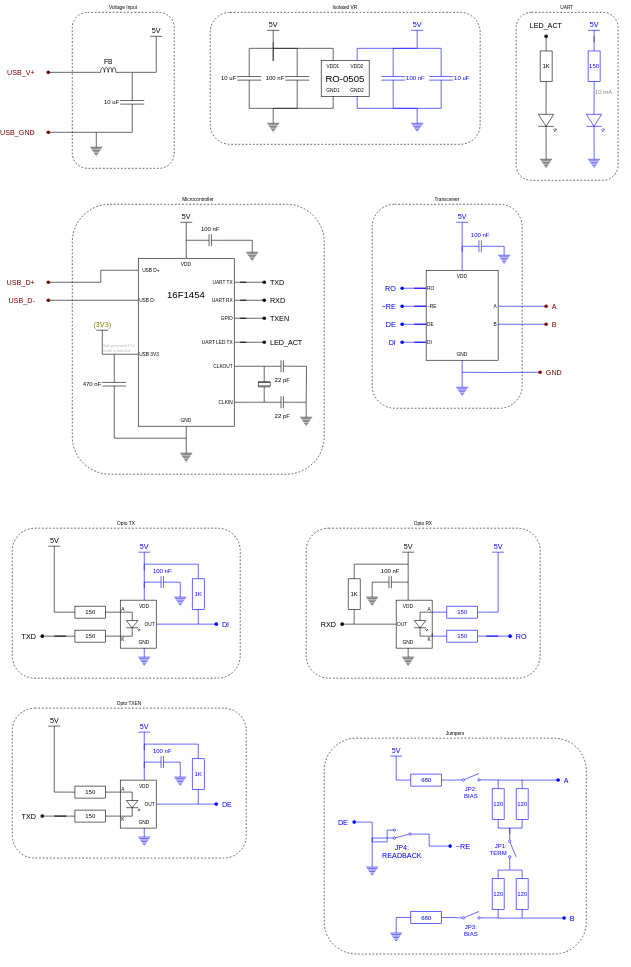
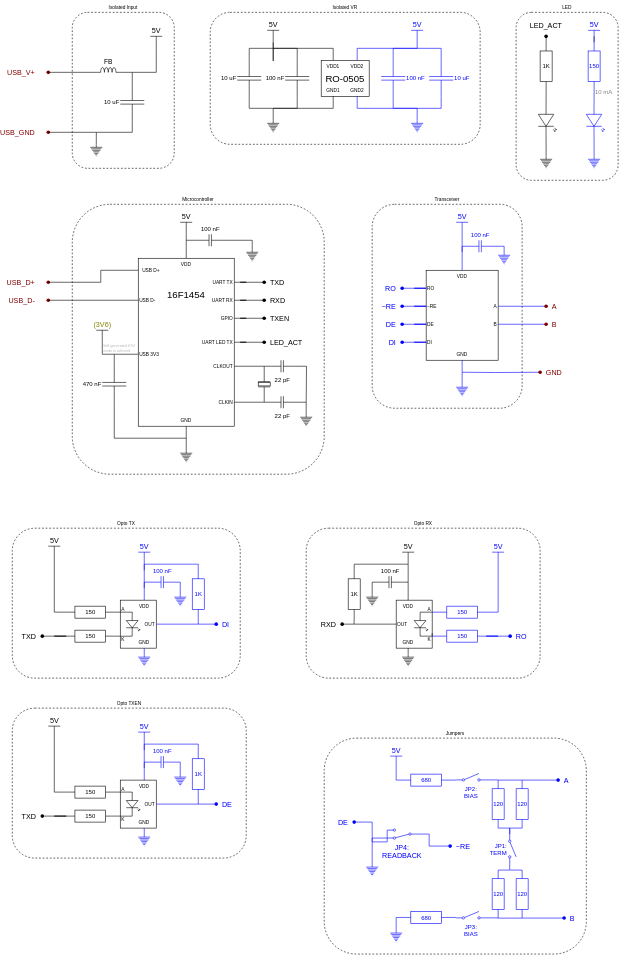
node "Voltage Input": label "Voltage Input" -> "Isolated Input"
node "UART": label "UART" -> "LED"
node "(3V3)": label "(3V3)" -> "(3V6)"
